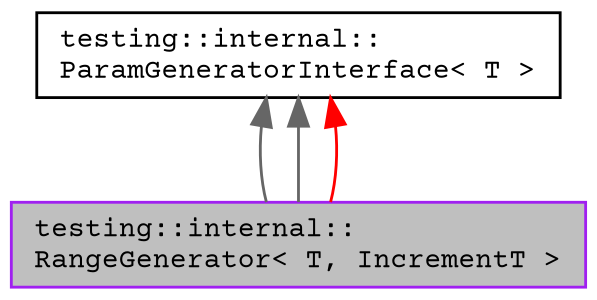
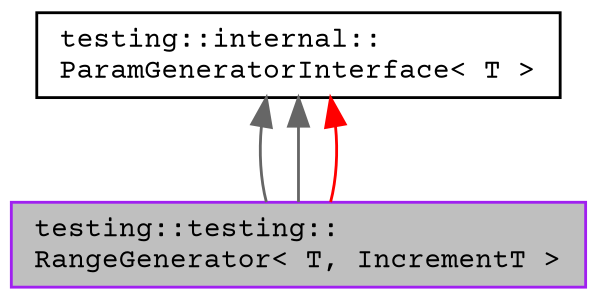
node "testing::internal:: RangeGenerator< T, IncrementT >": label "testing::internal:: RangeGenerator< T, IncrementT >" -> "testing::testing:: RangeGenerator< T, IncrementT >"
